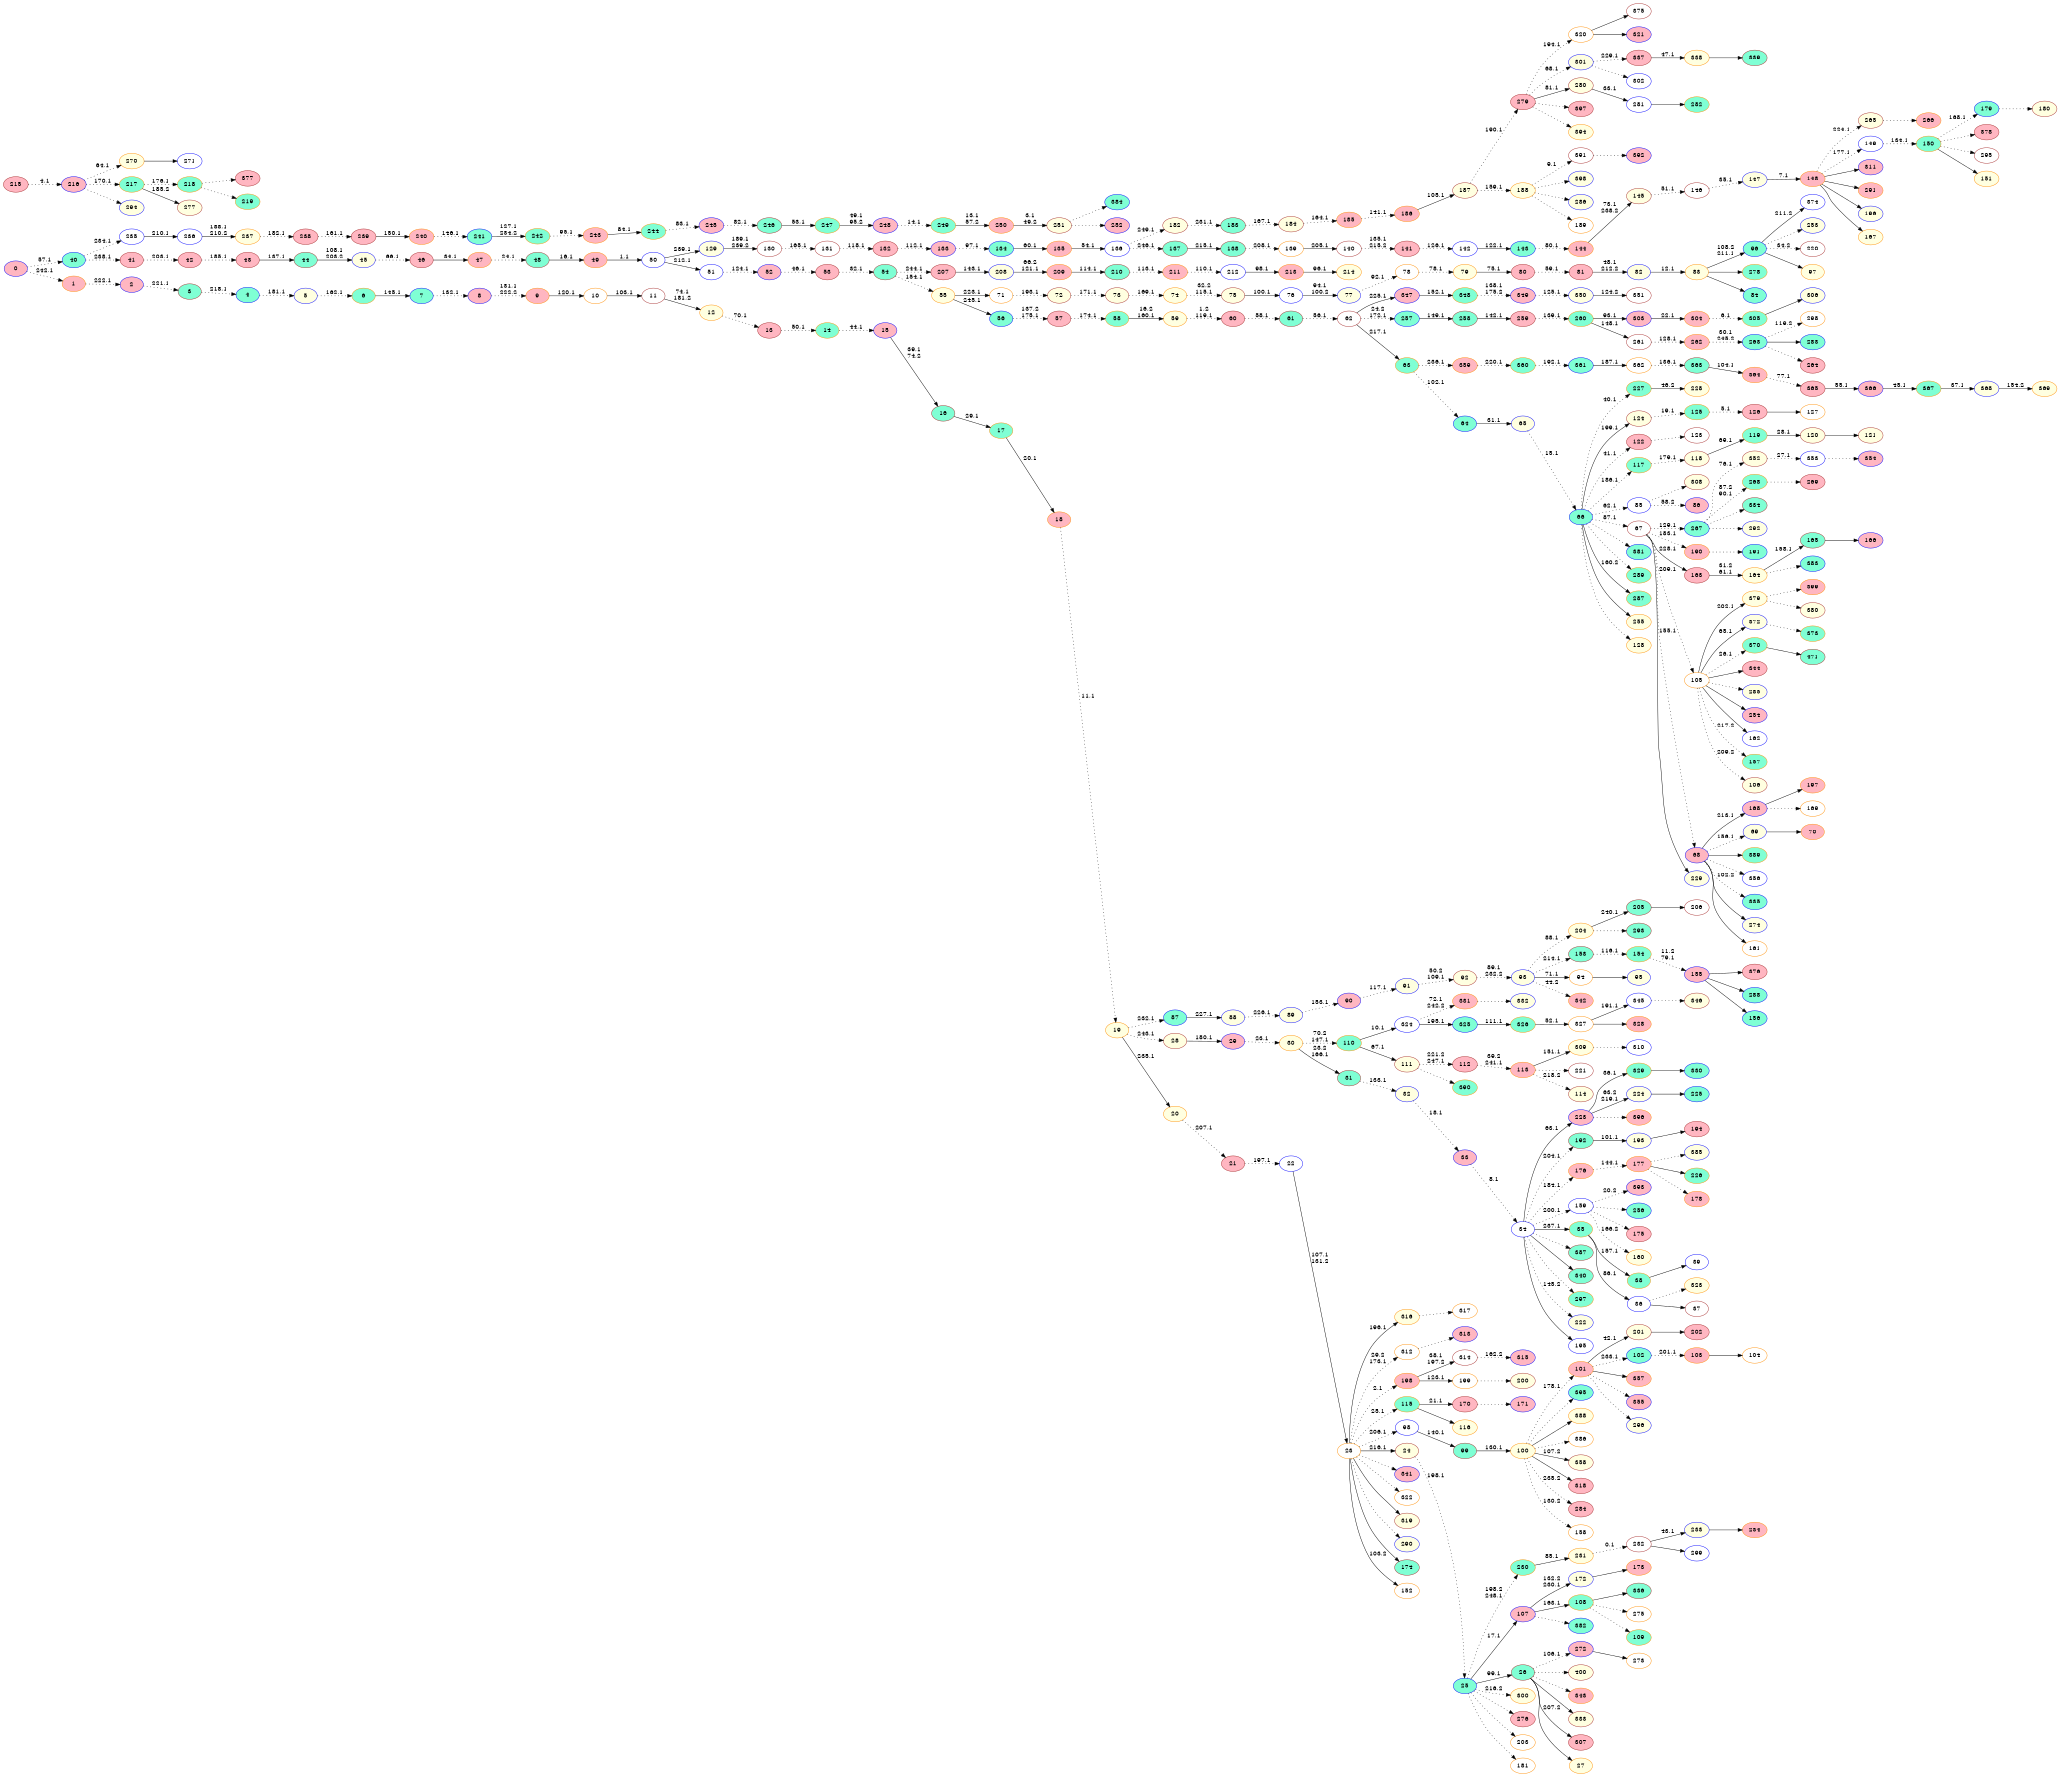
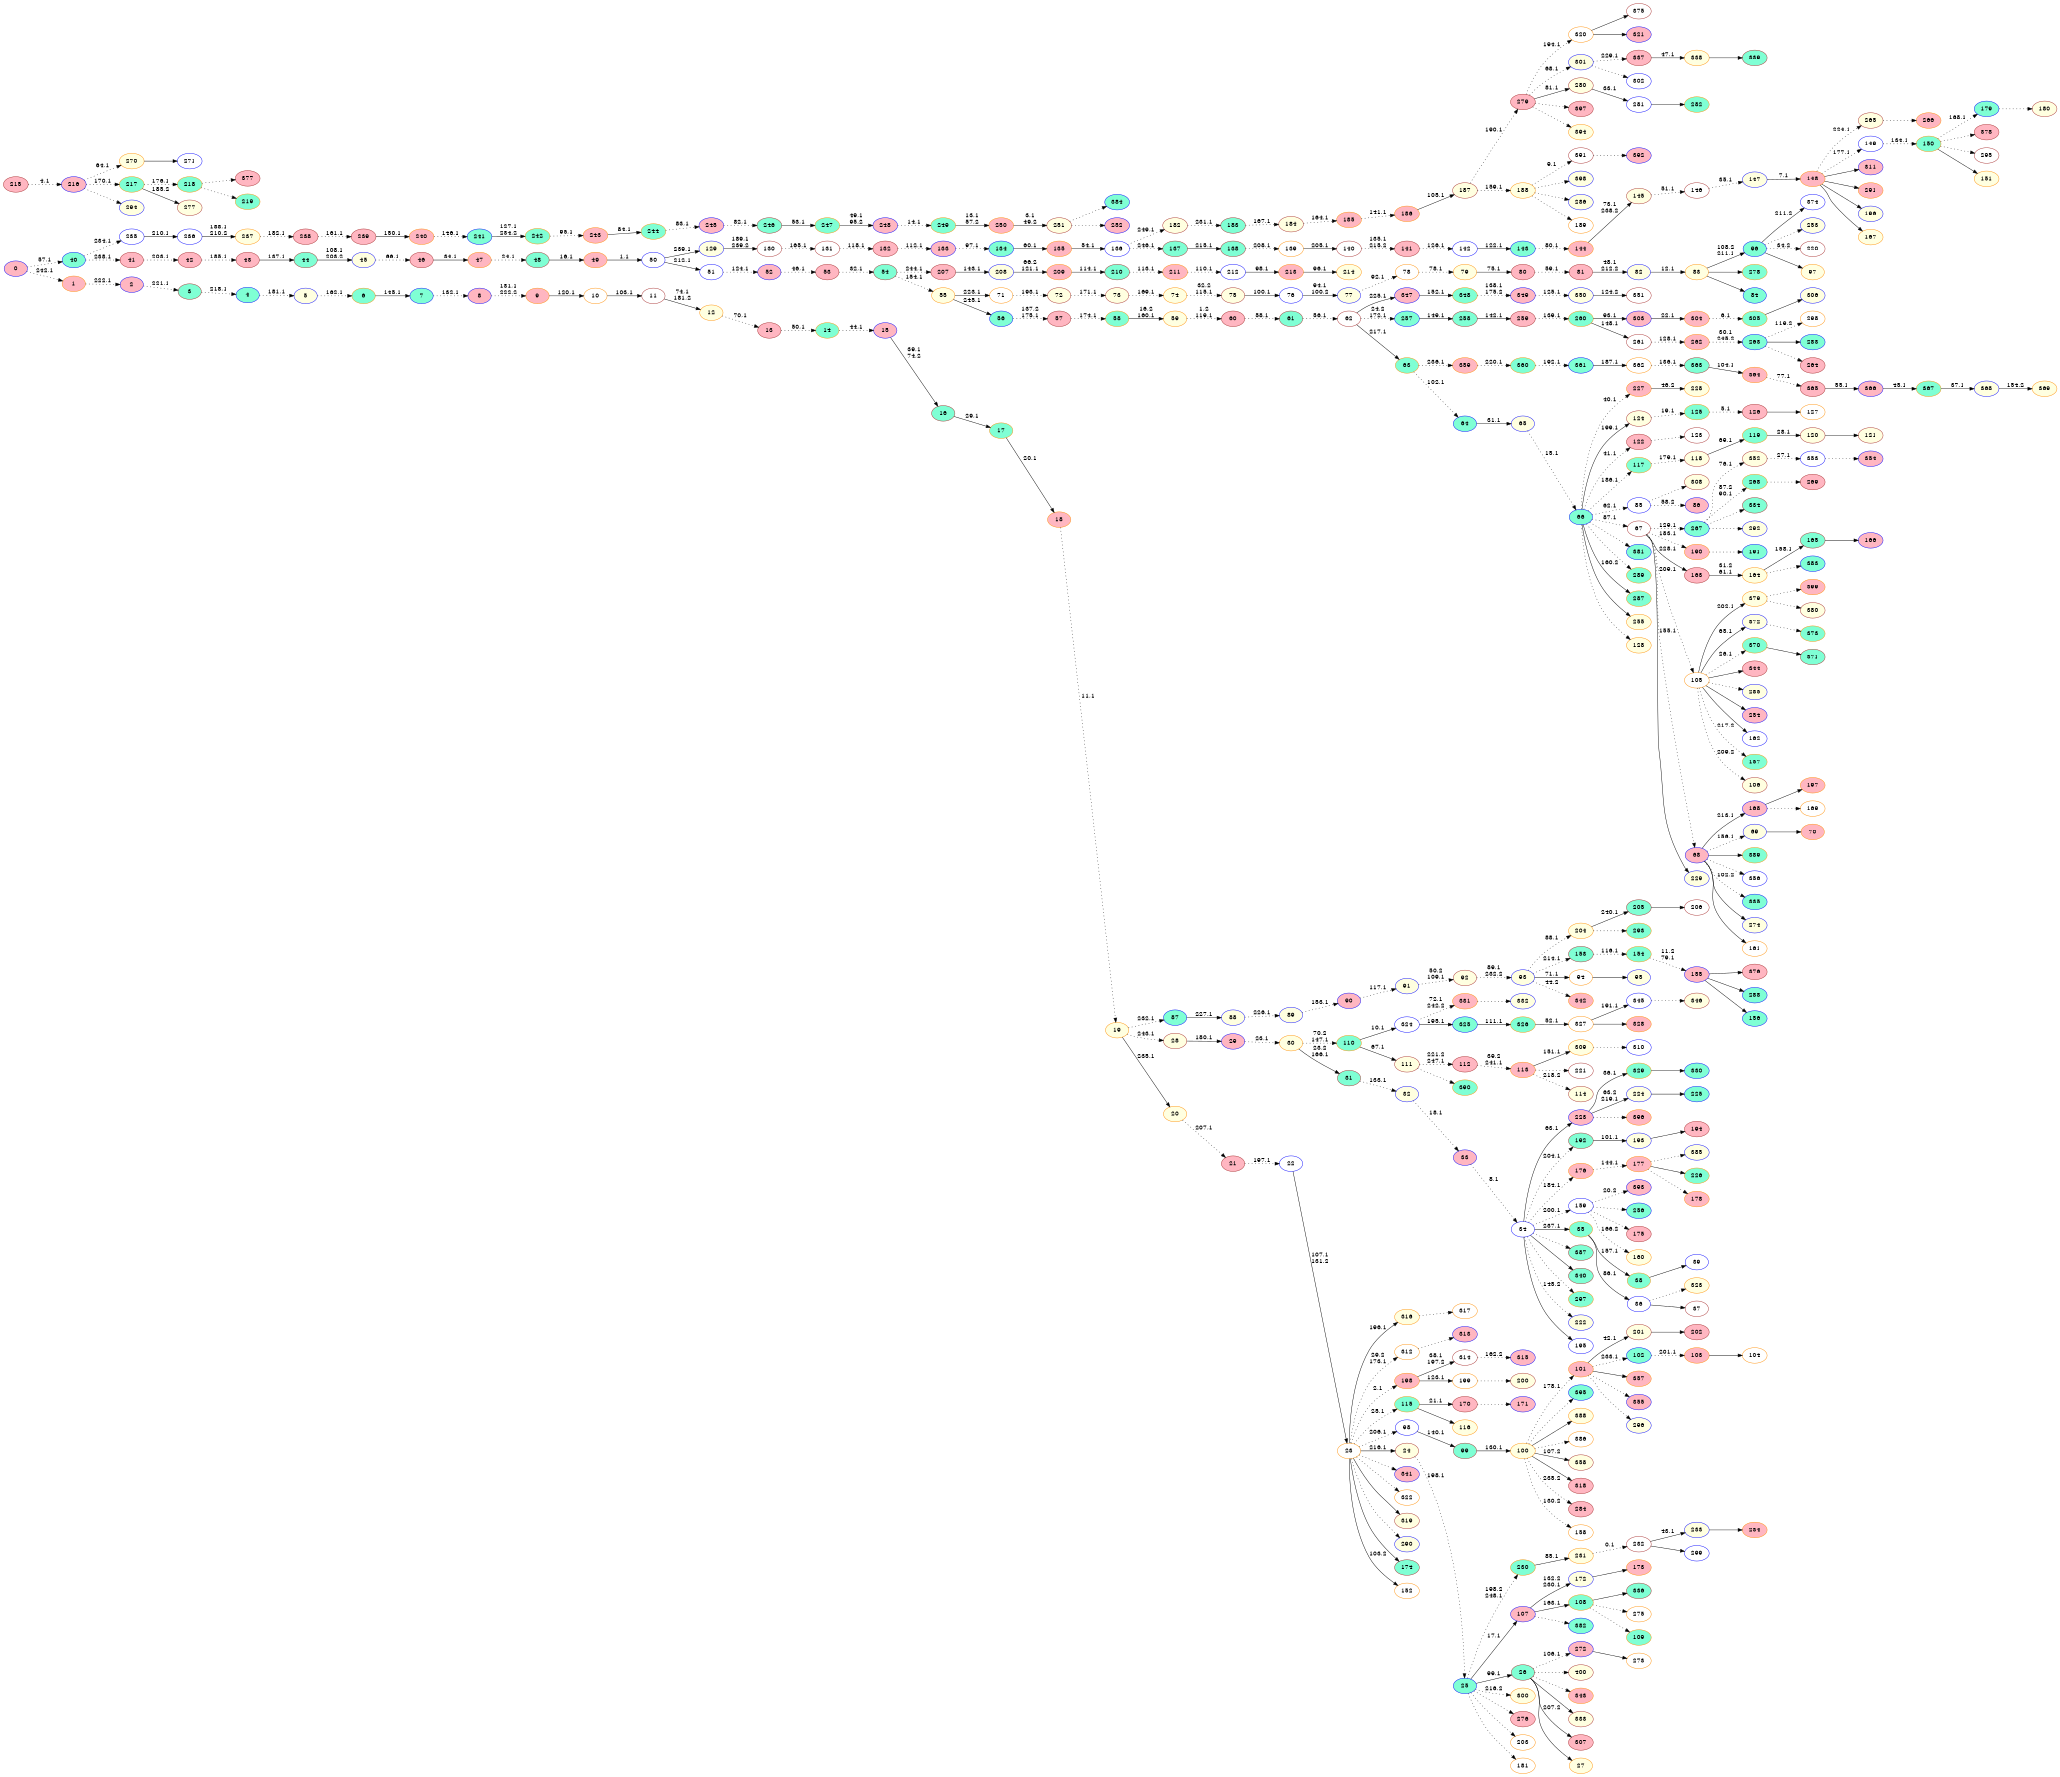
node "227": fillcolor aquamarine -> lightpink
node "471": label "471" -> "371"
node "293": color brown -> darkorange
